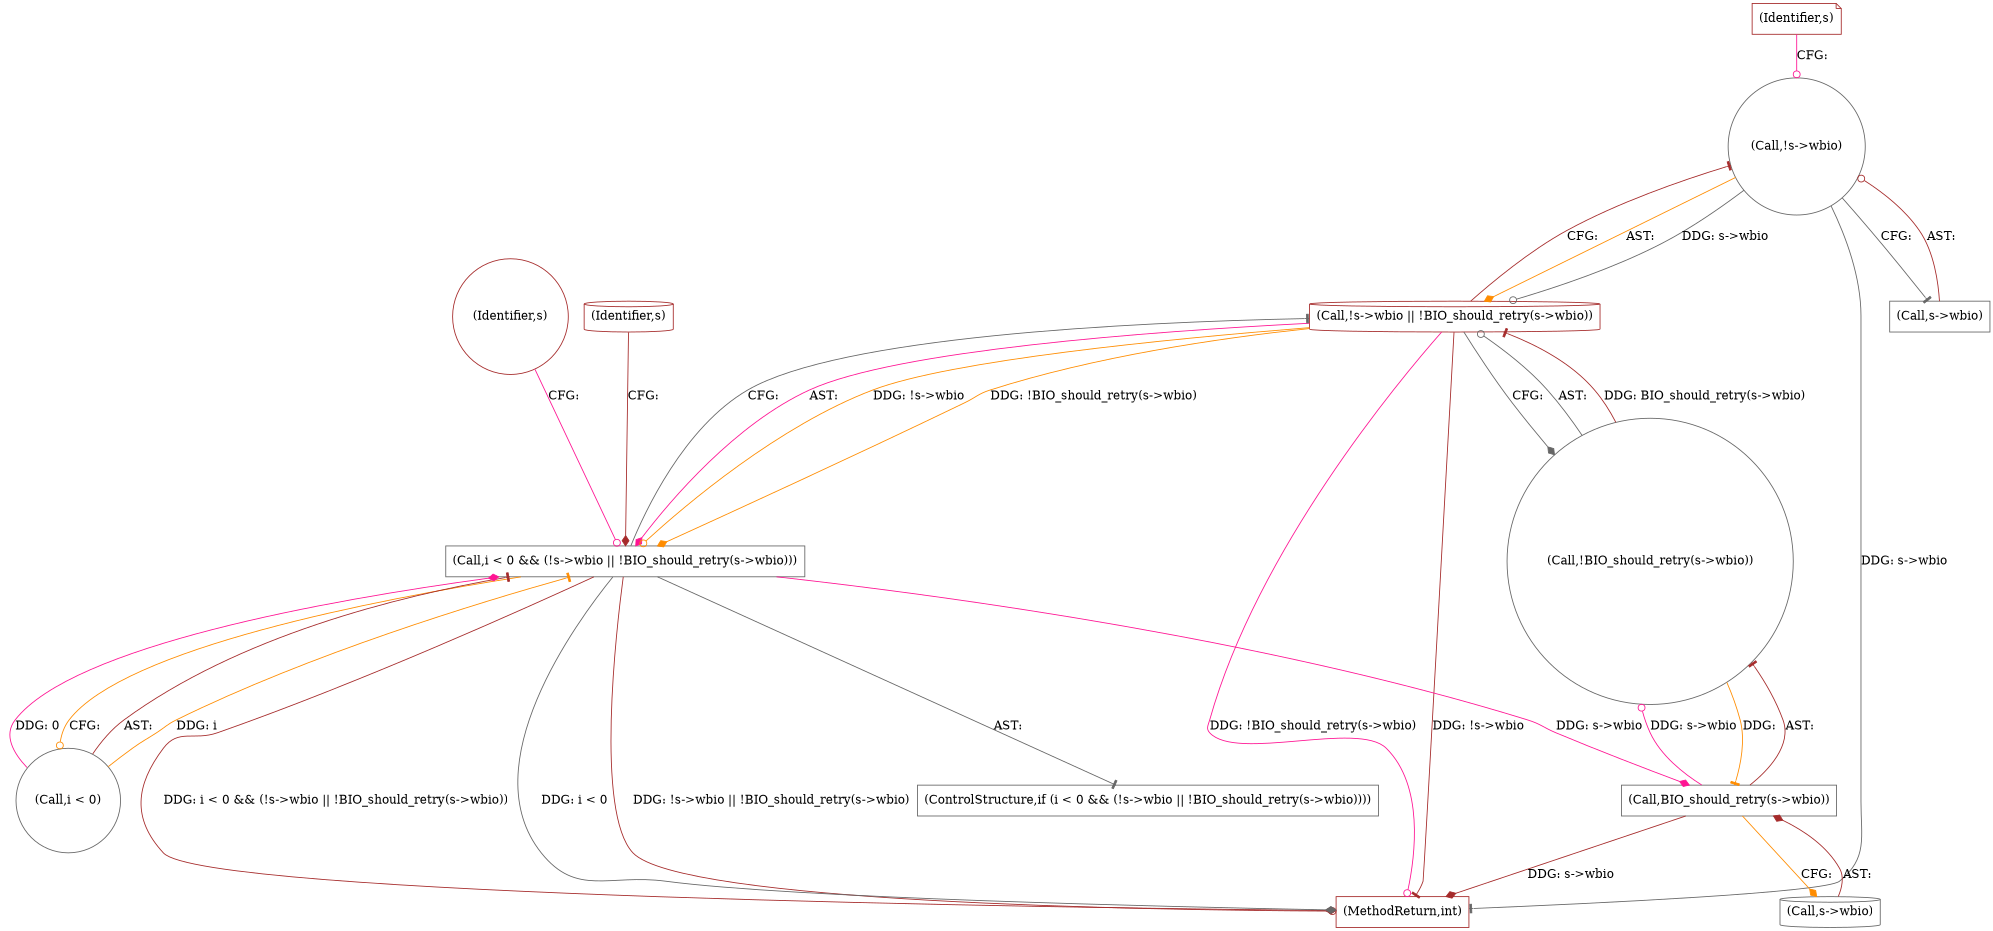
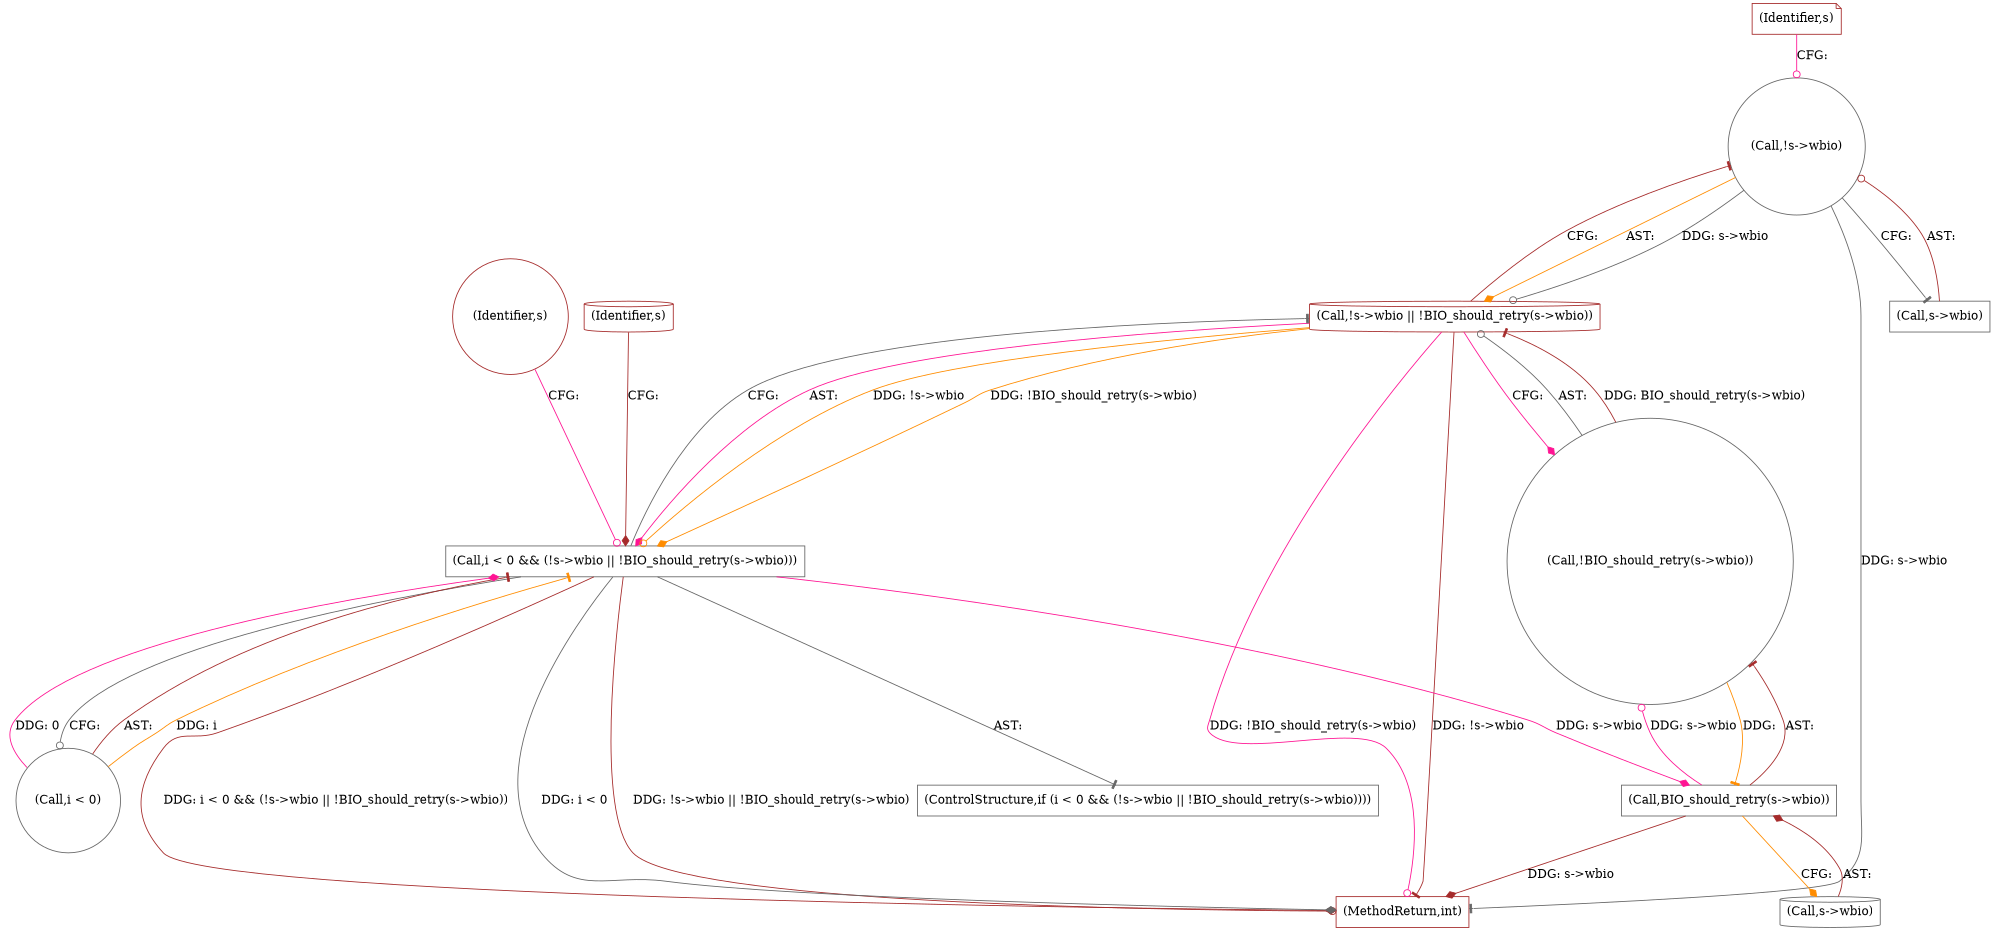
edge "(Call,!s->wbio || !BIO_should_retry(s->wbio))" -> "(Call,!BIO_should_retry(s->wbio))": color gray40 -> deeppink
edge "(Call,i < 0 && (!s->wbio || !BIO_should_retry(s->wbio)))" -> "(Call,i < 0)": color darkorange -> gray40
